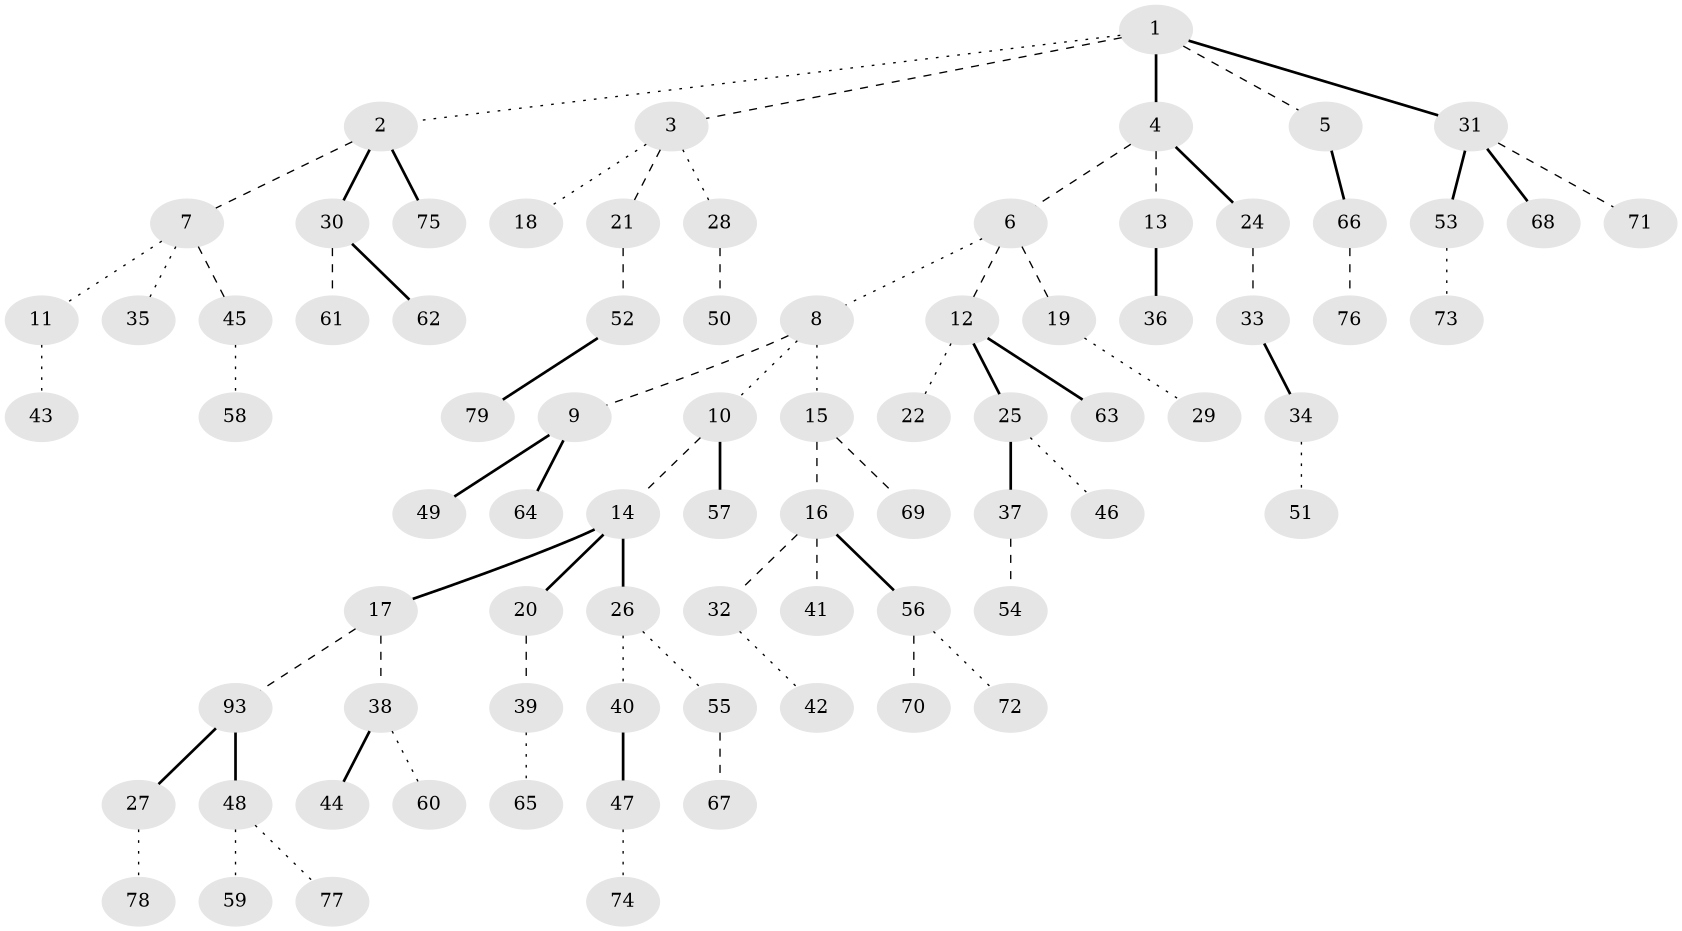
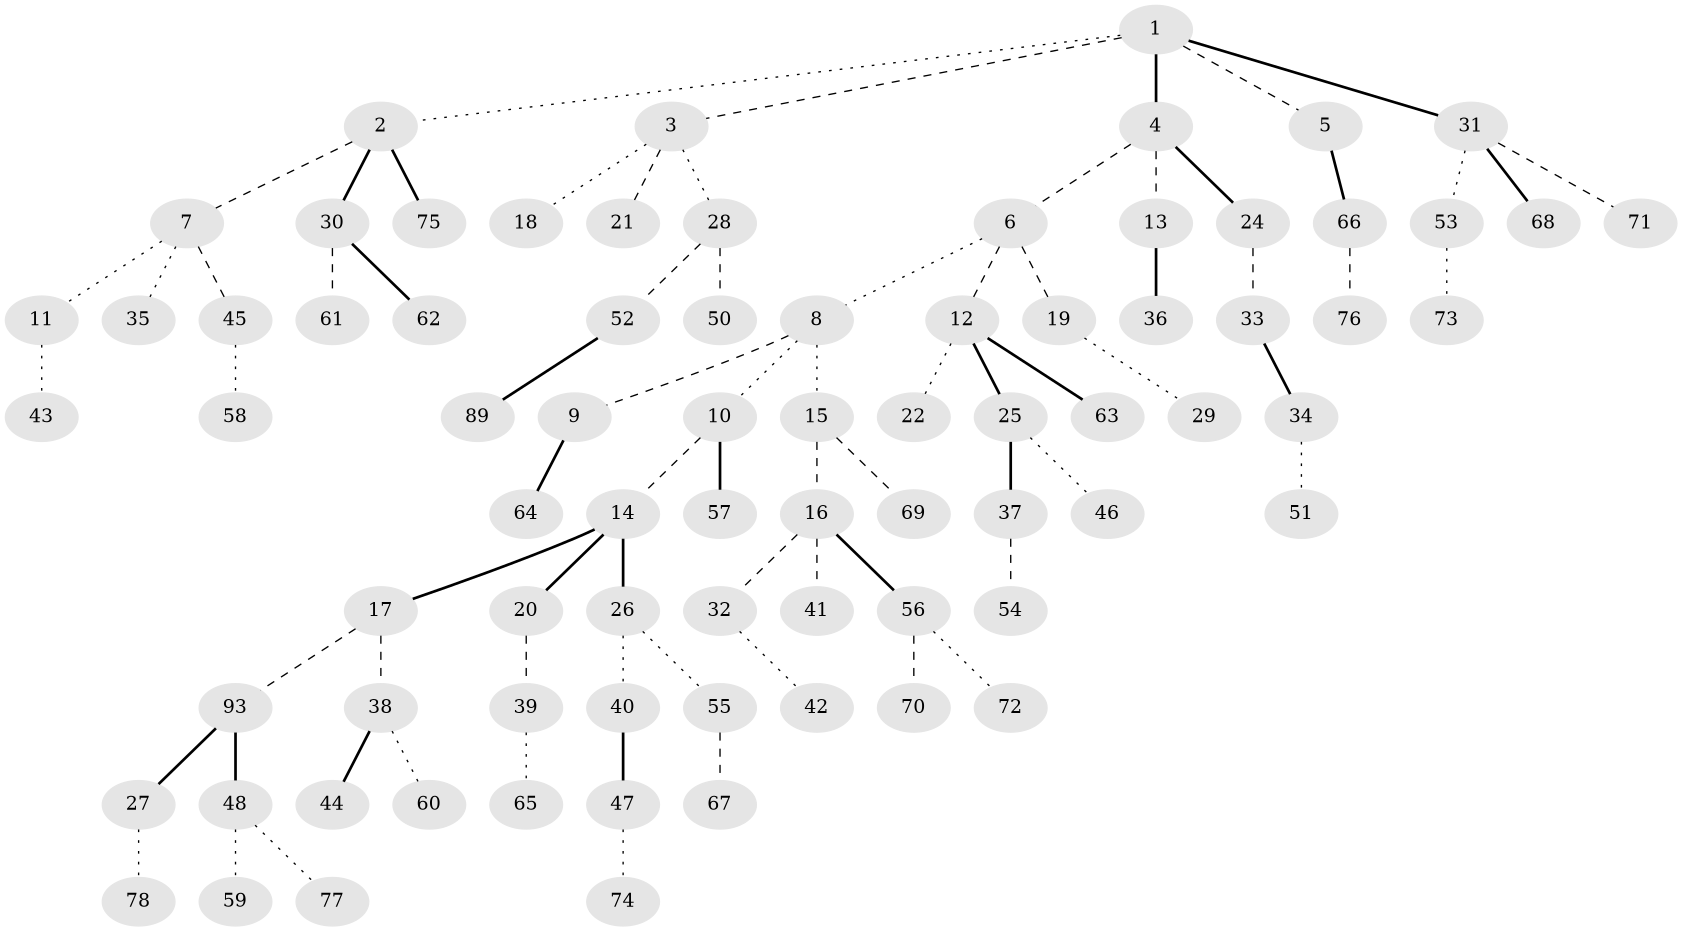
edge "31" -- "53": style bold -> dotted
edge "21" -- "52": now "28" -- "52"
node "79": label "79" -> "89"
node "49": removed
